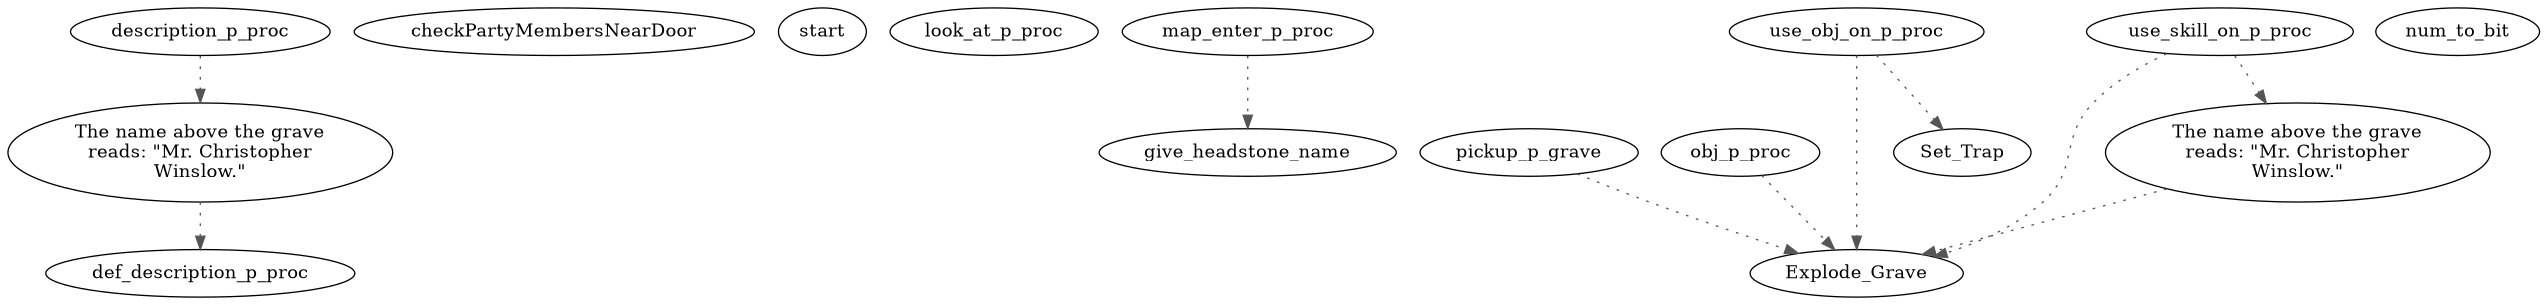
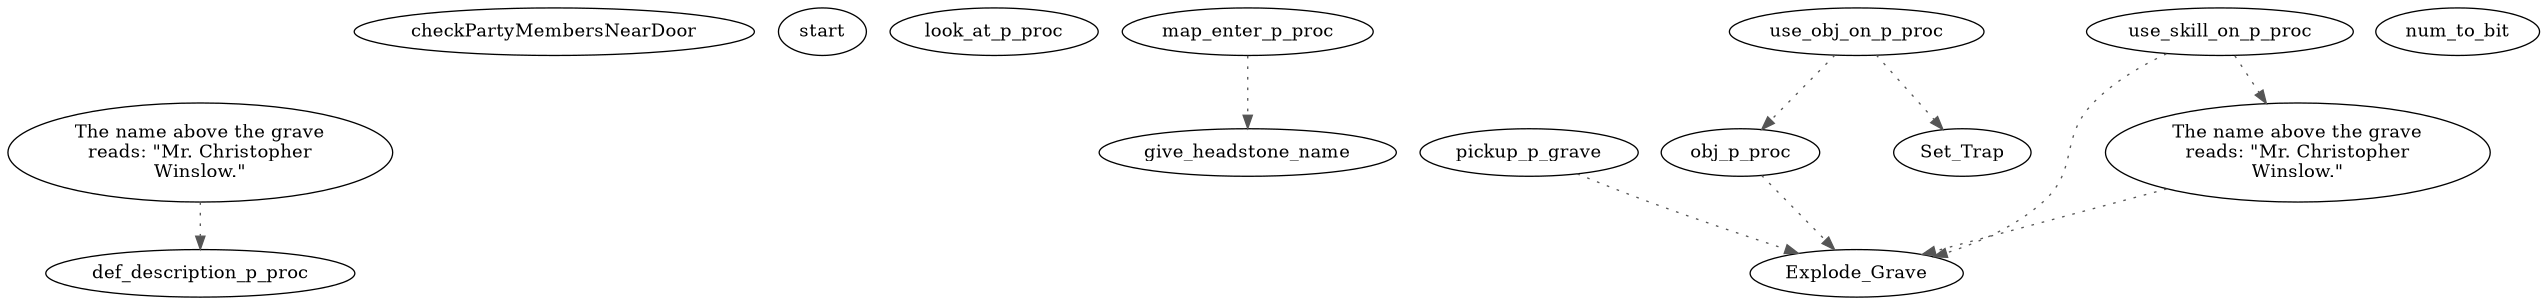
node "description_p_proc": removed
edge "use_obj_on_p_proc" -> "Explode_Grave": now "use_obj_on_p_proc" -> "obj_p_proc"
